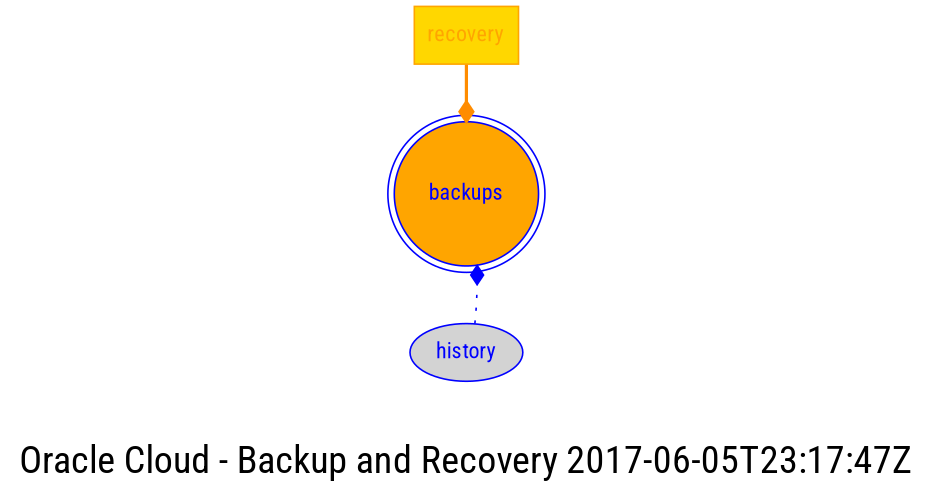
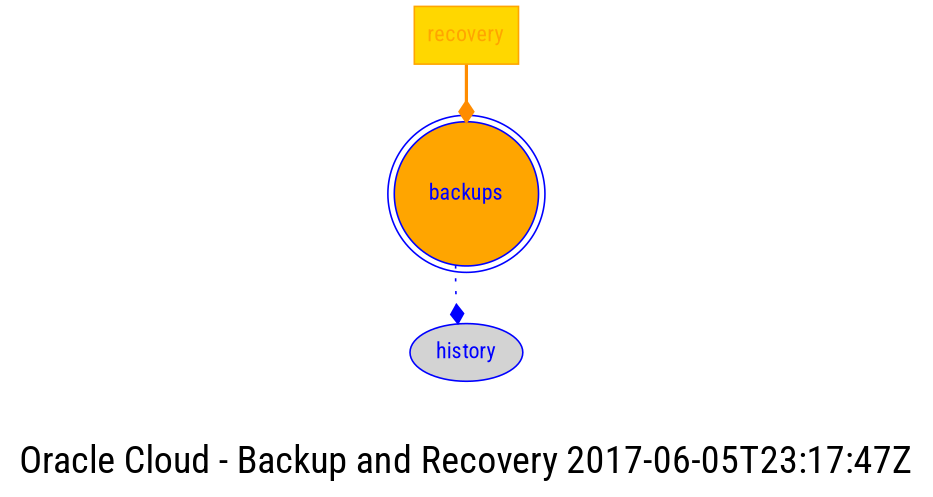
edge "history" -> "backups": reversed
